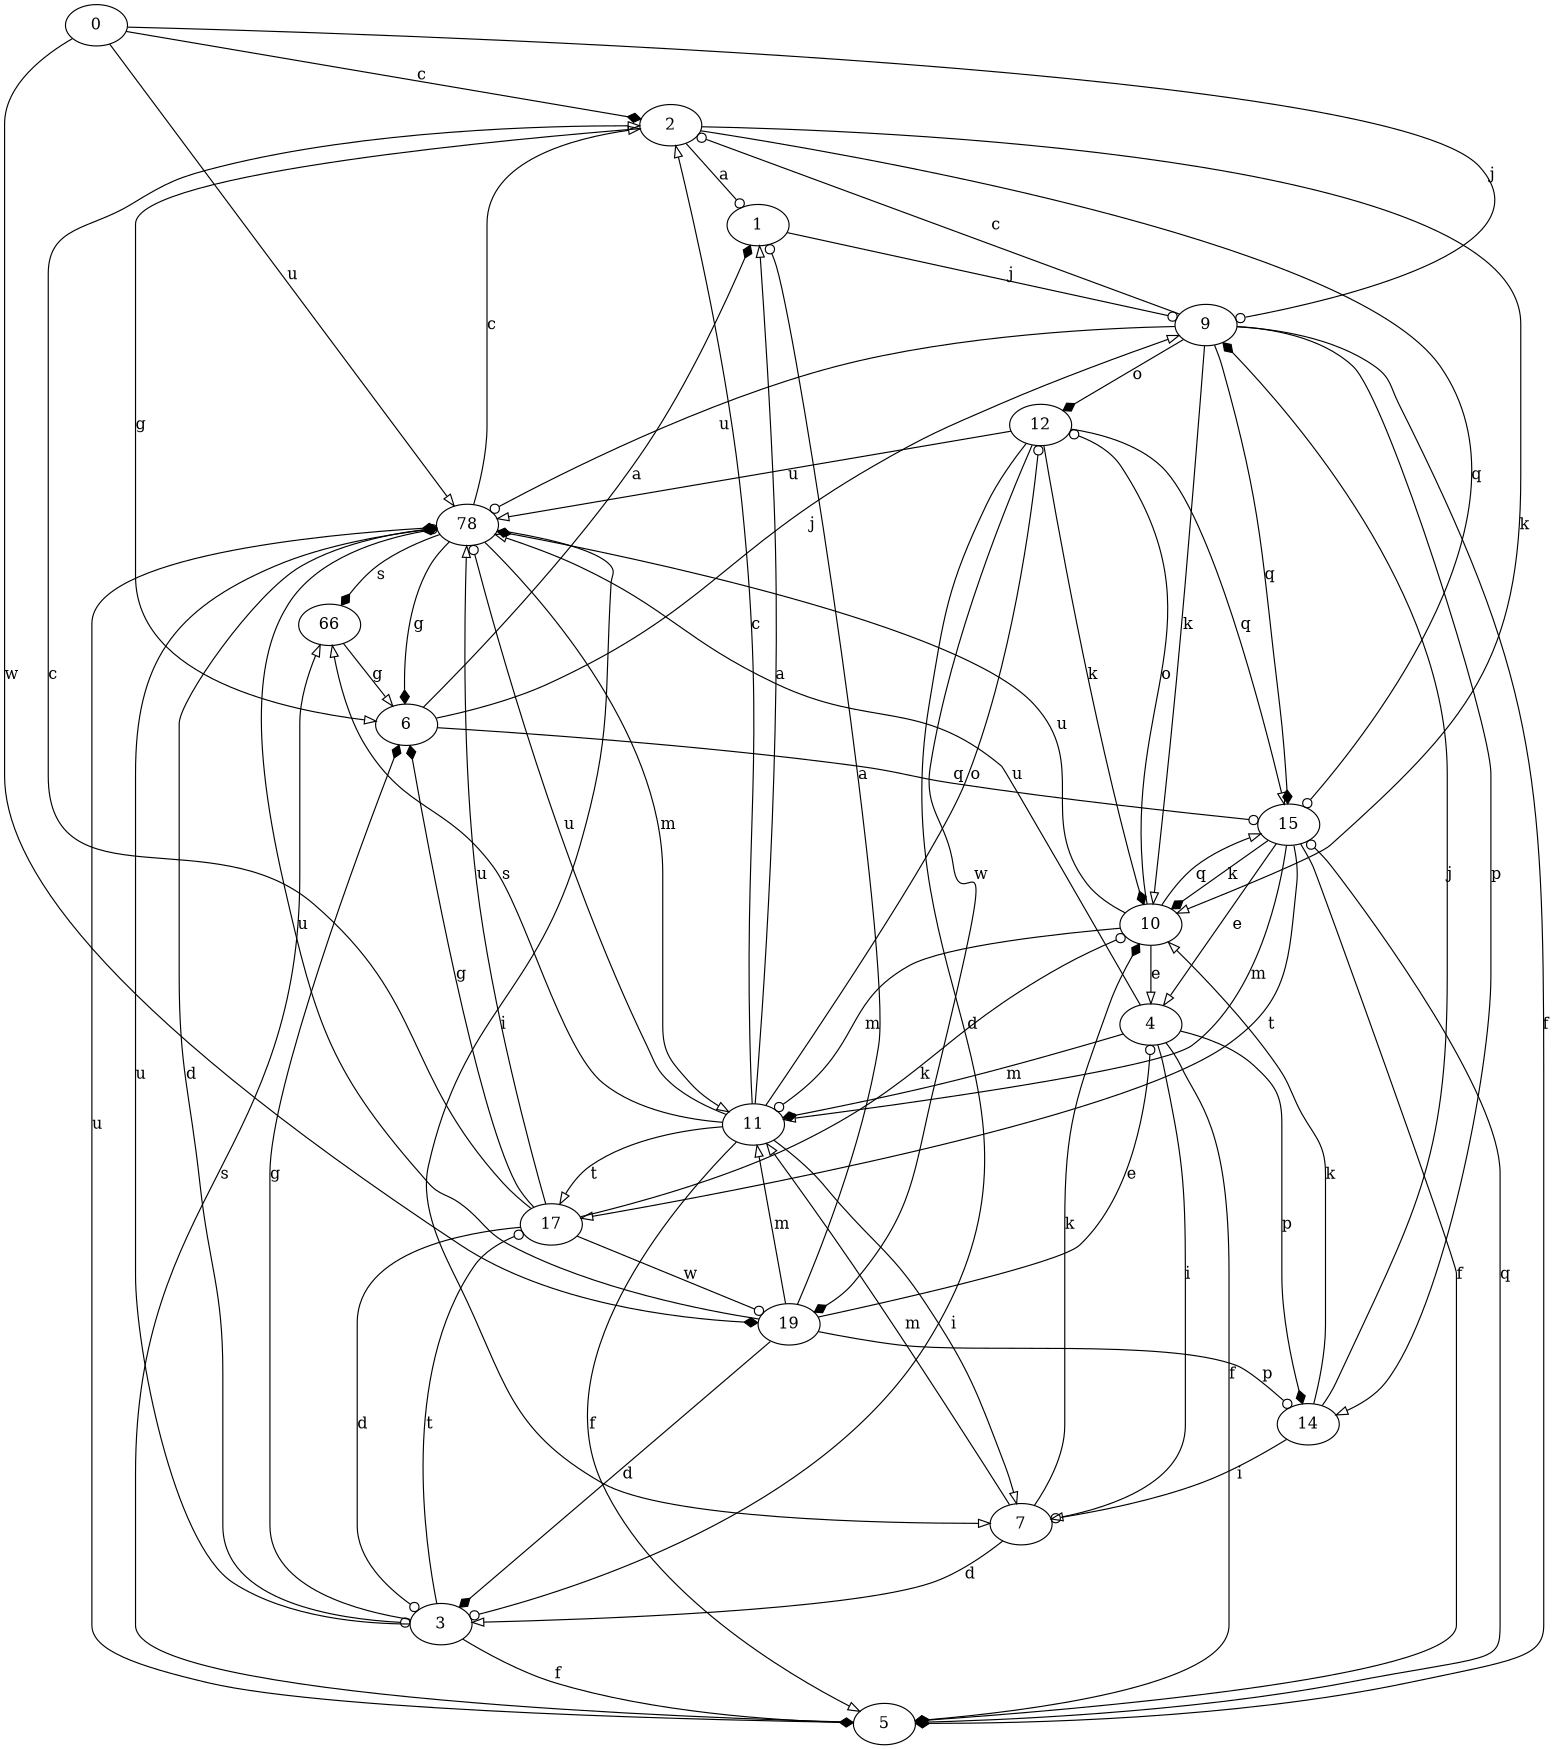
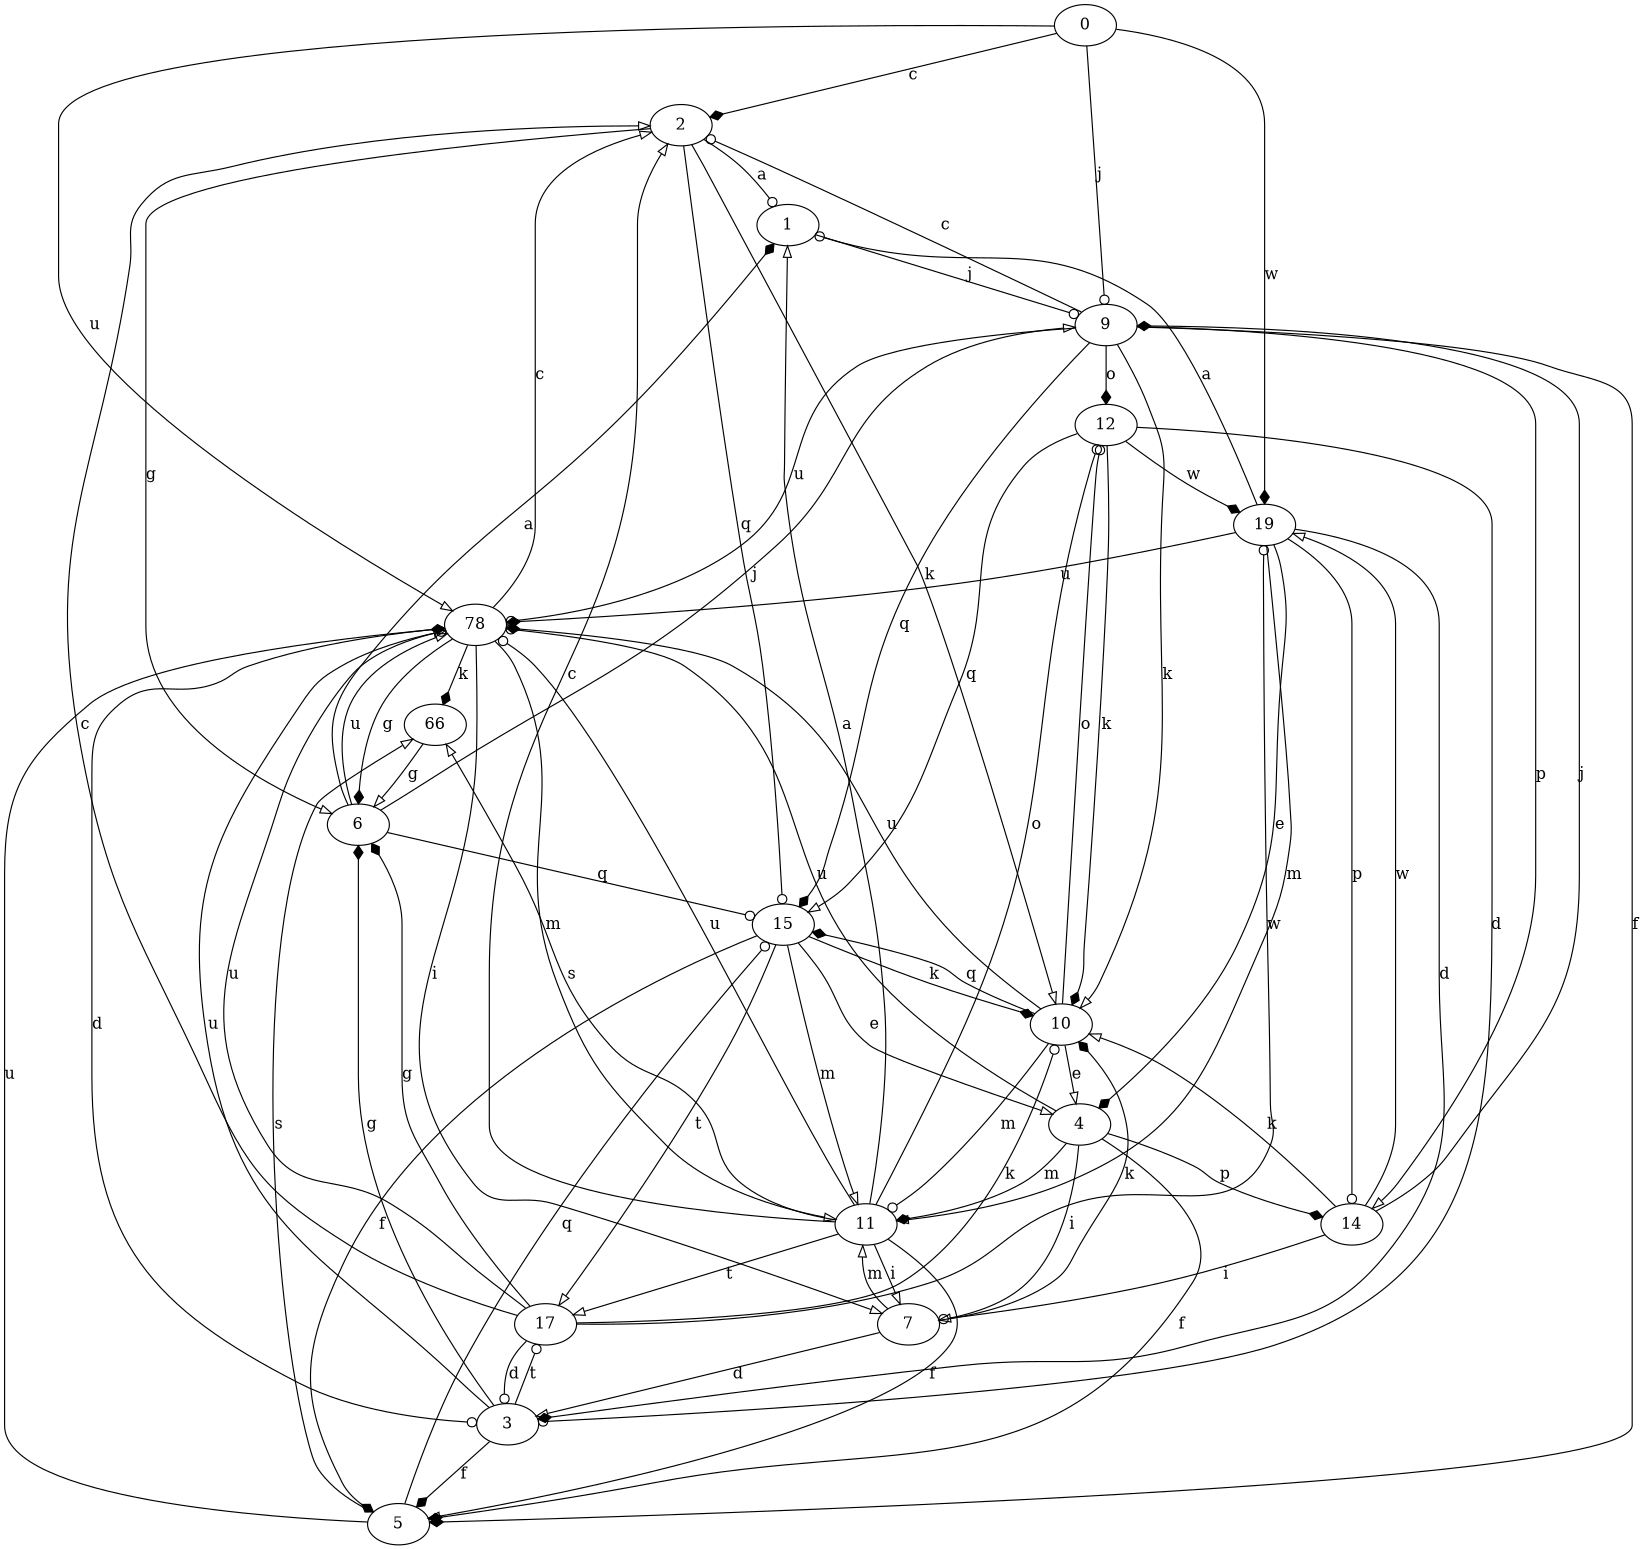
edge "12" -> "78": now "6" -> "78"
edge "78" -> "66": label "s" -> "k"
edge "4" -> "78": arrowhead onormal -> odot
edge "14" -> "19": added, label "w"
edge "10" -> "15": arrowhead onormal -> diamond
edge "19" -> "4": arrowhead odot -> diamond
